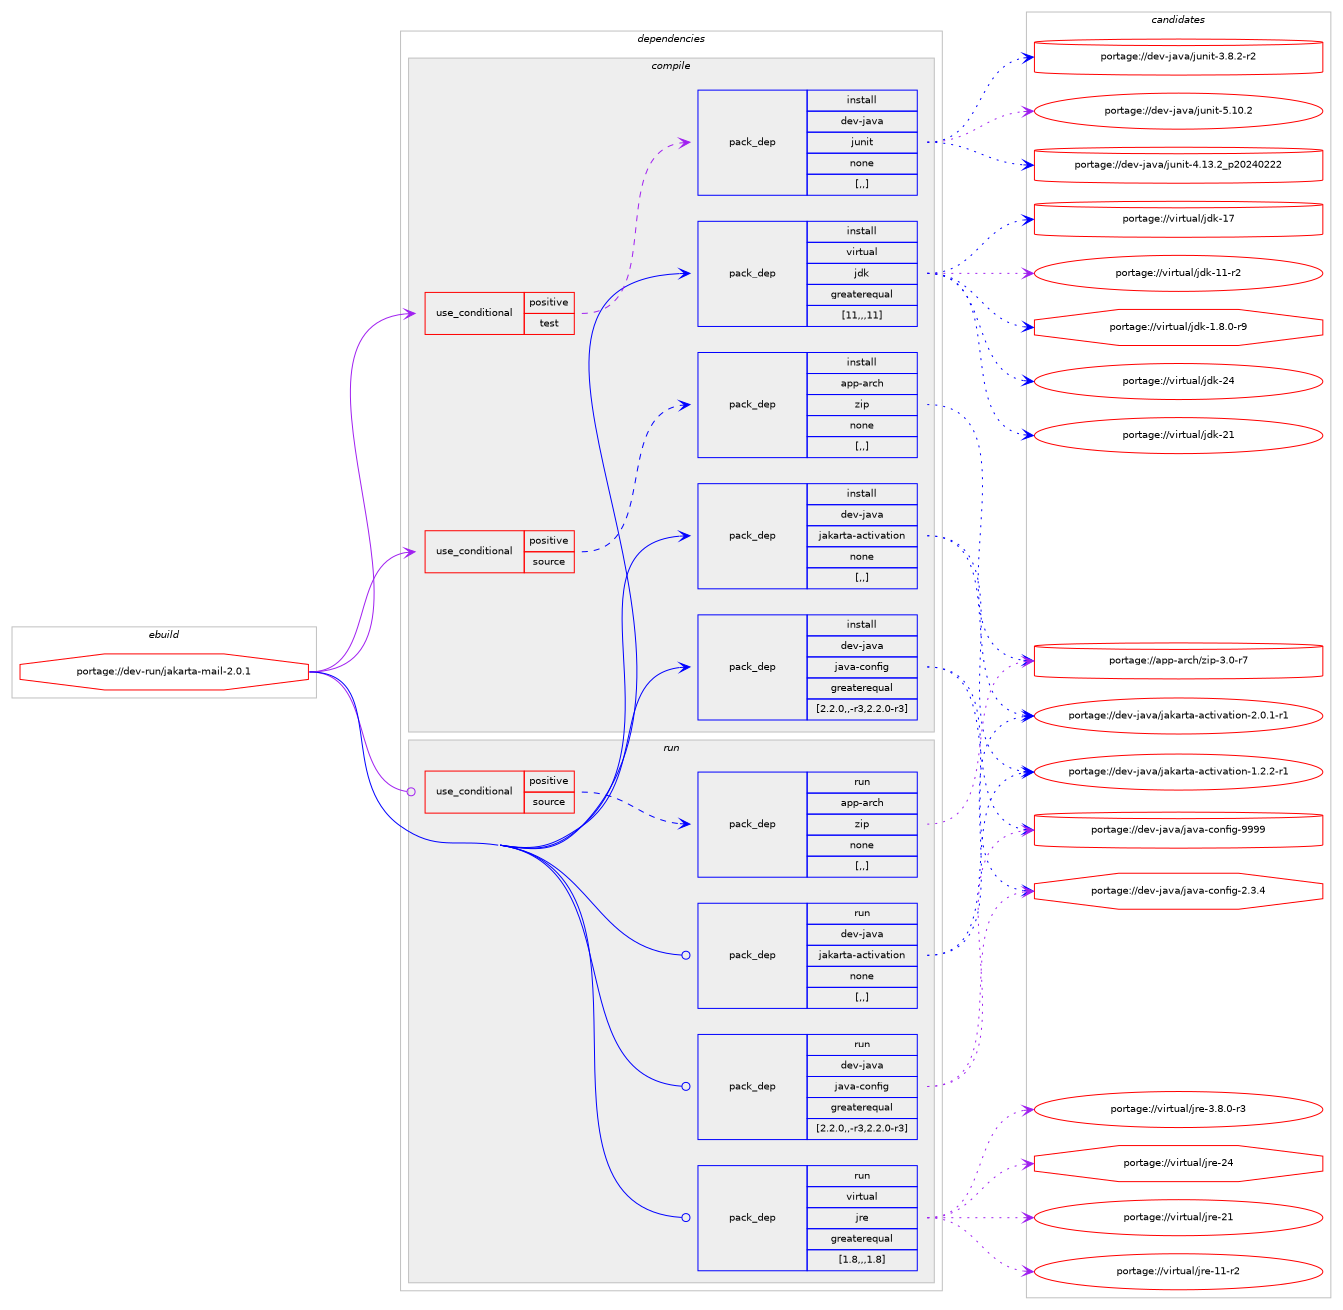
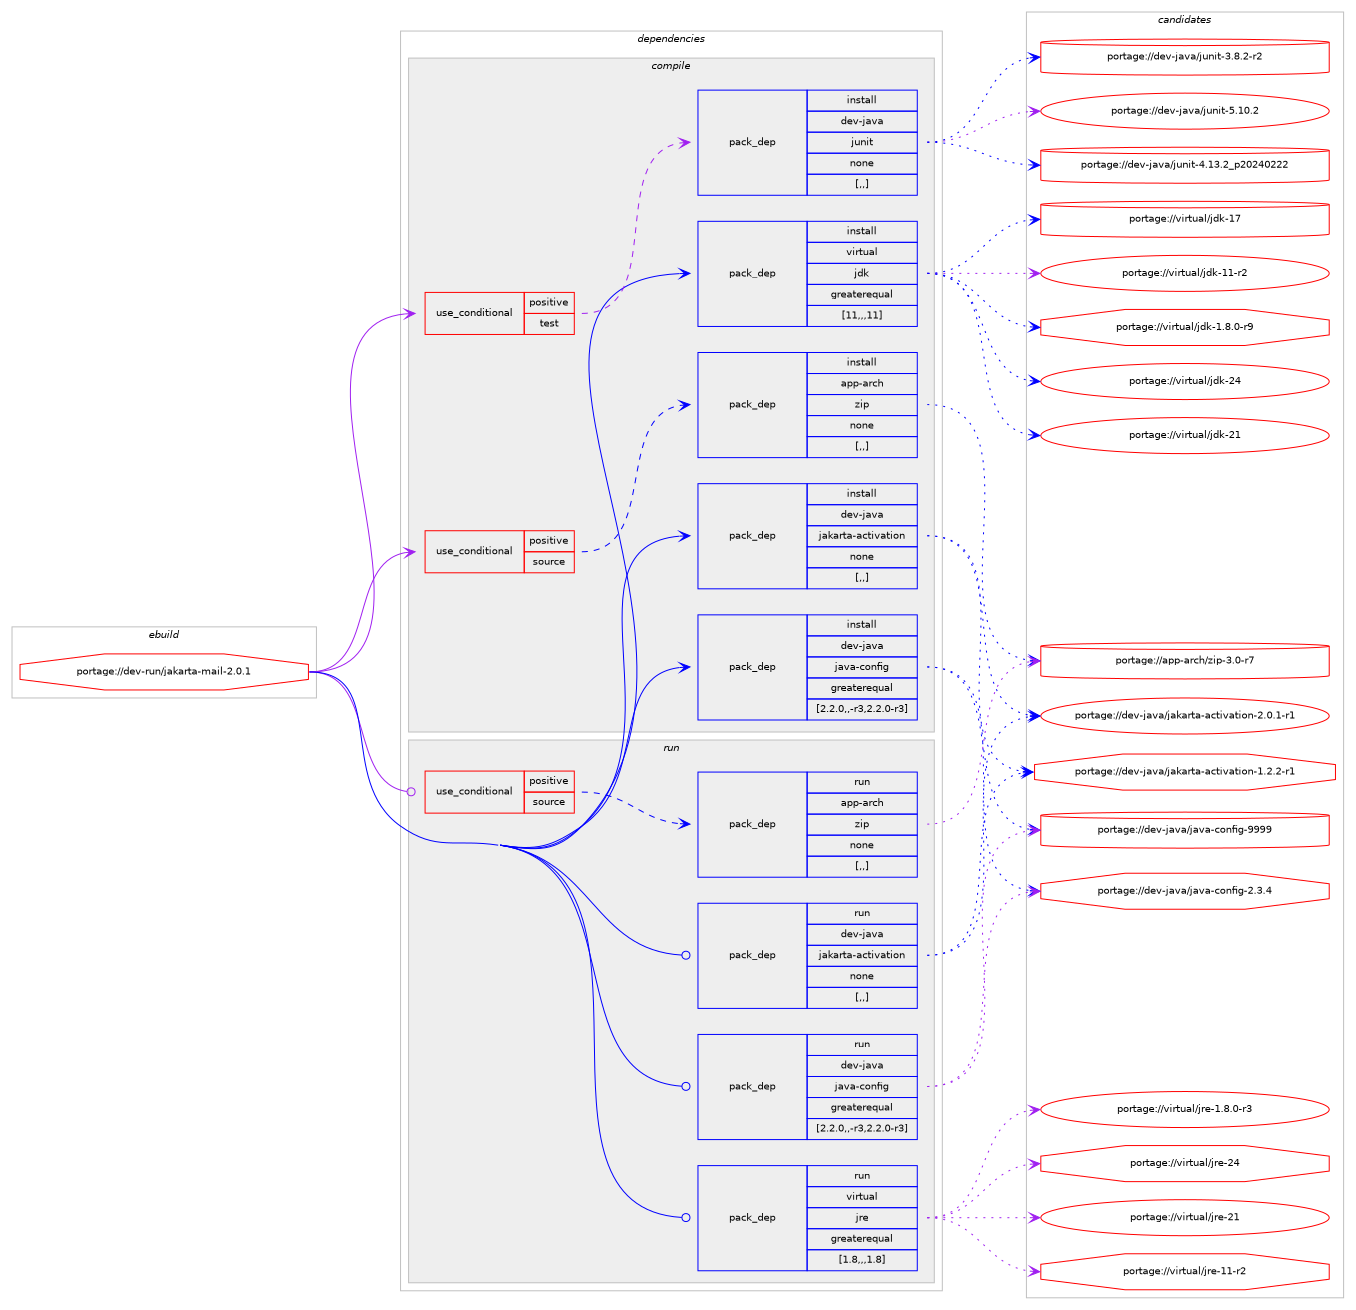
node "portage://dev-java/jakarta-activation-1.2.2-r1": shape ellipse -> octagon
node "portage://virtual/jre-3.8.0-r3": label "portage://virtual/jre-3.8.0-r3" -> "portage://virtual/jre-1.8.0-r3"
node "portage://virtual/jre-11-r2": shape ellipse -> octagon
